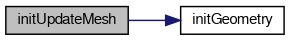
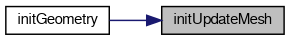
edge "initUpdateMesh" -> "initGeometry": reversed
